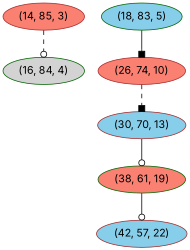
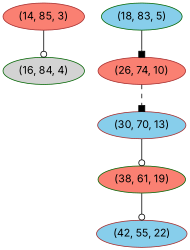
edge "(14, 85, 3)" -> "(16, 84, 4)": style dashed -> solid
node "(42, 57, 22)": label "(42, 57, 22)" -> "(42, 55, 22)"
